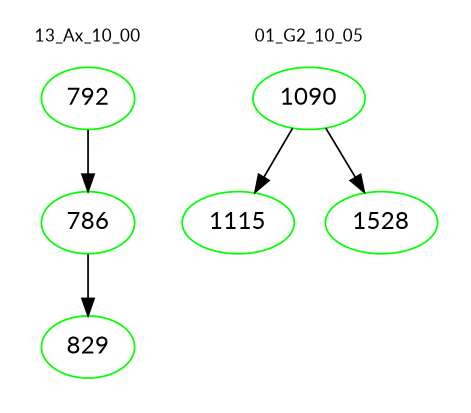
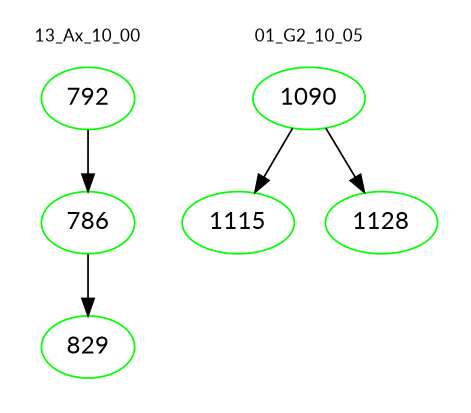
node "1528": label "1528" -> "1128"
